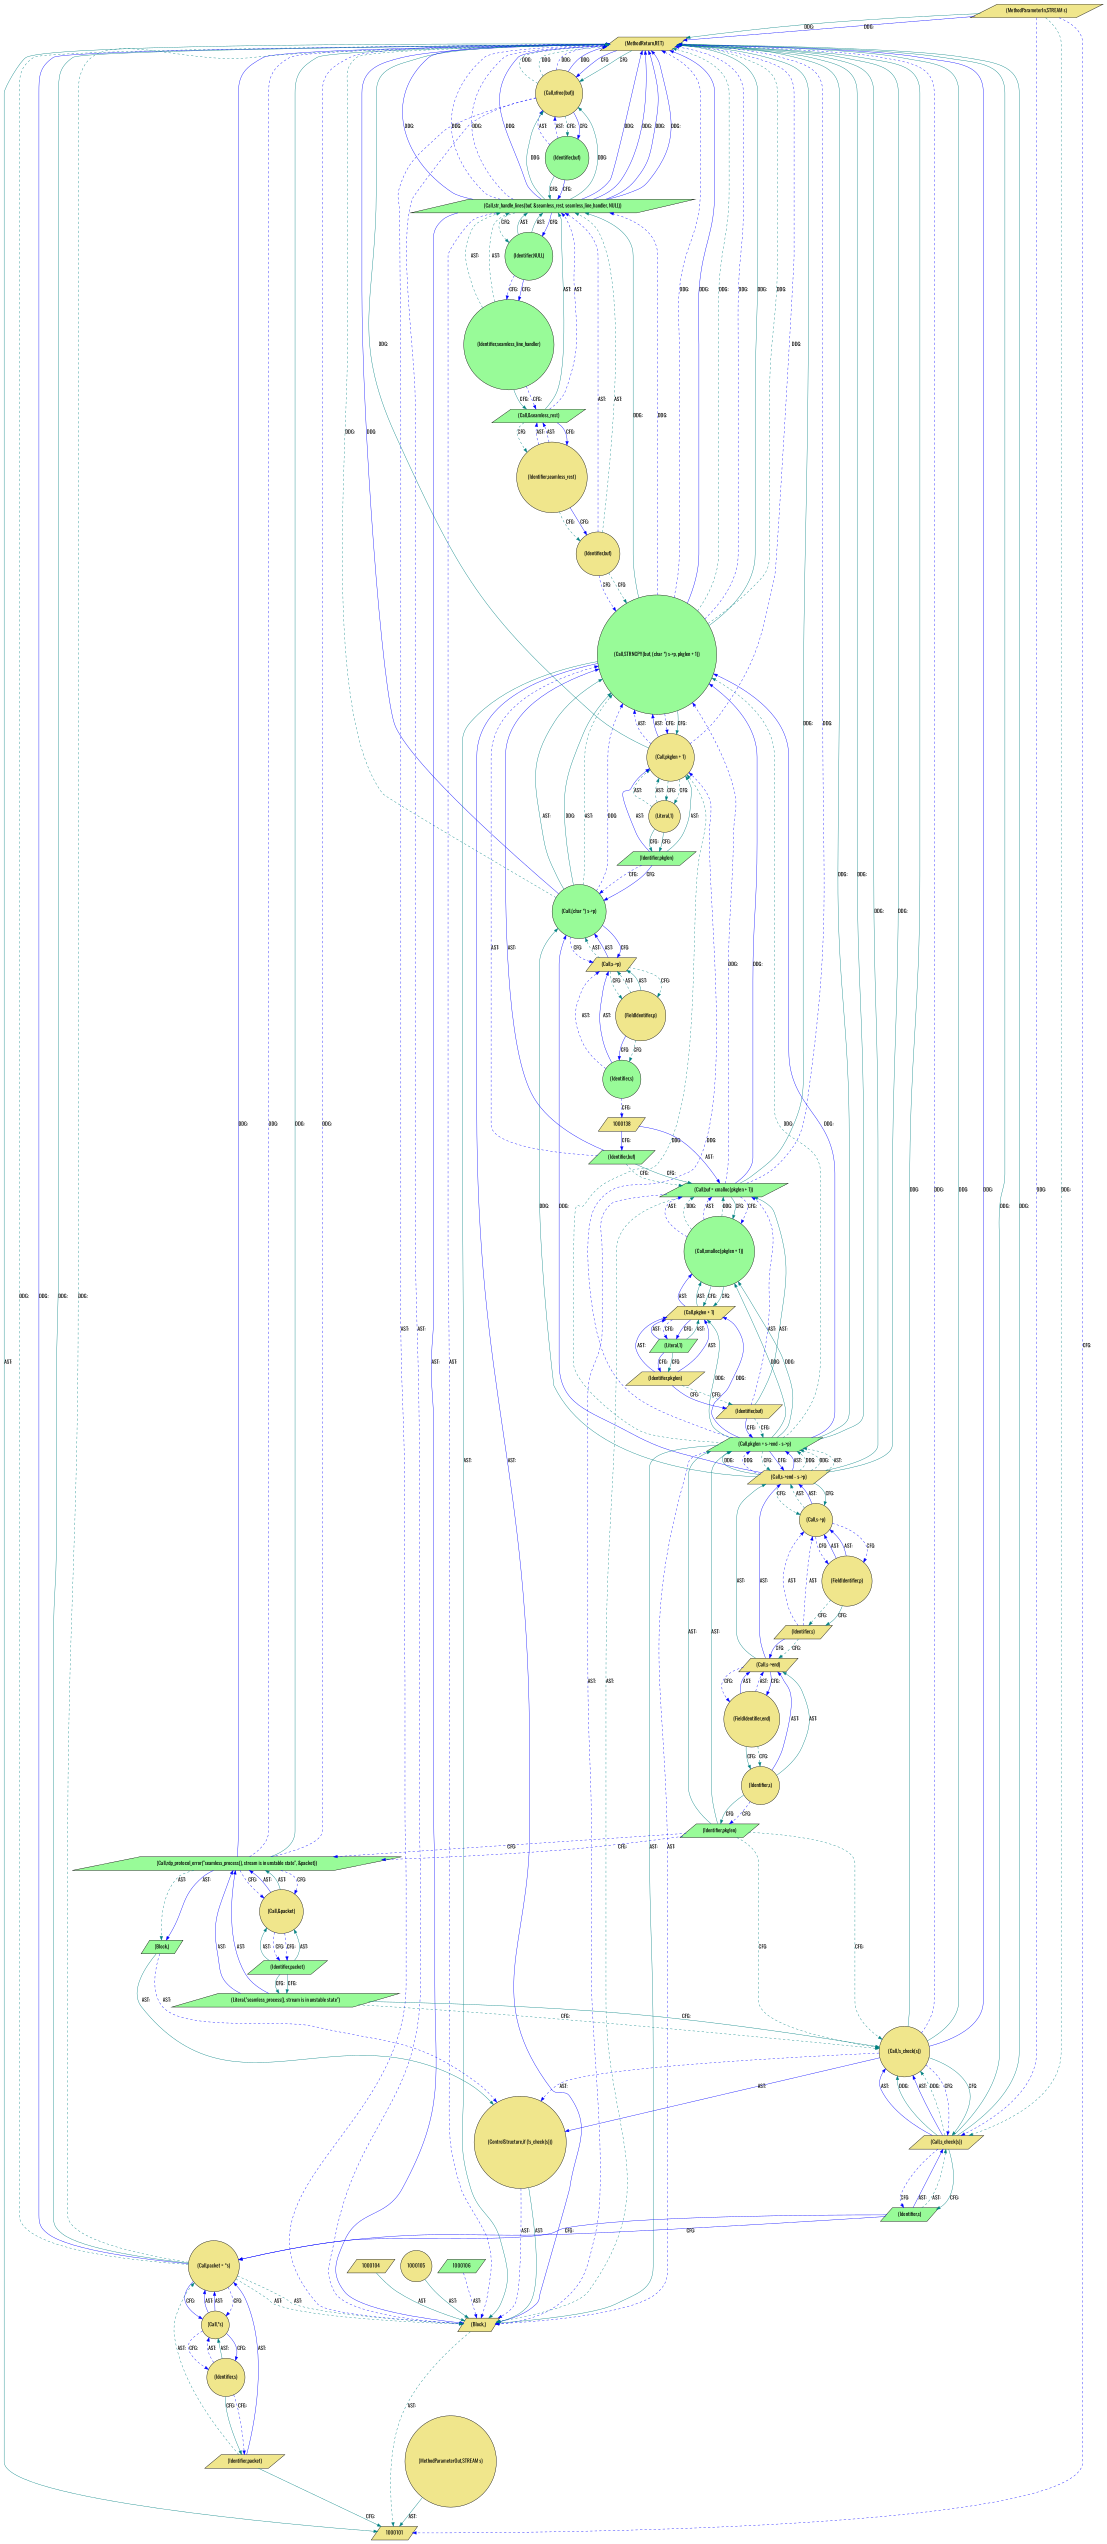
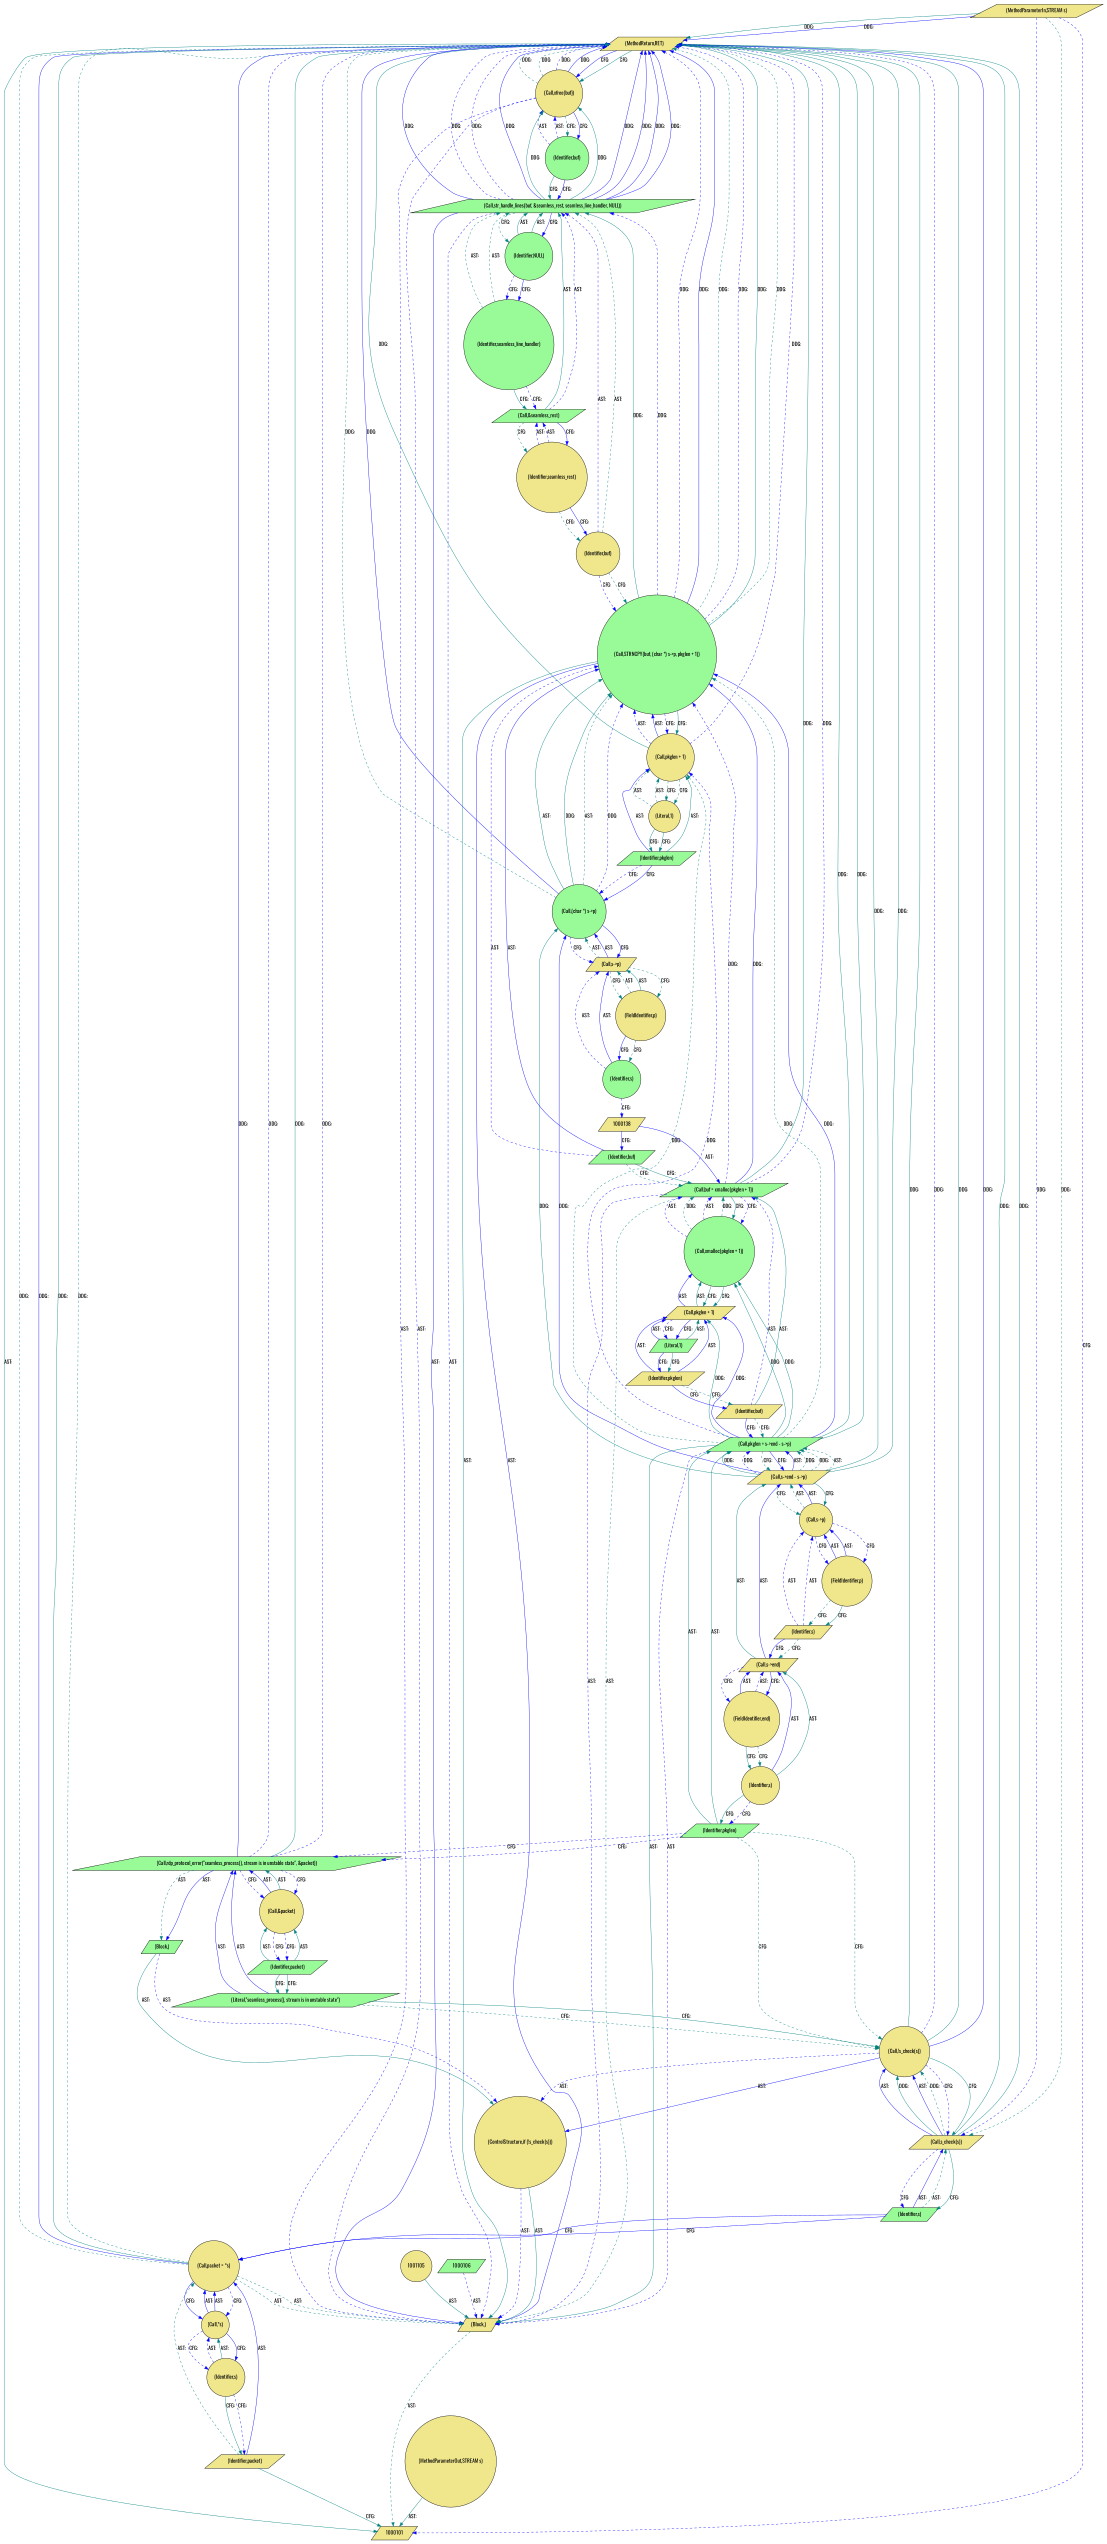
node "1000104": removed
node "1000105": label "1000105" -> "1001105"
